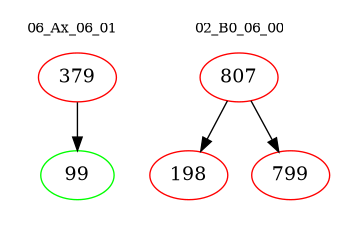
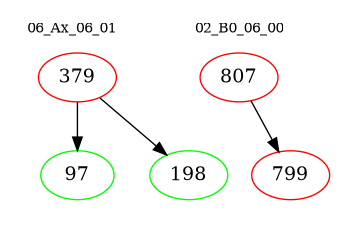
edge "807" -> "198": now "379" -> "198"
node "99": label "99" -> "97"
node "198": color red -> green
